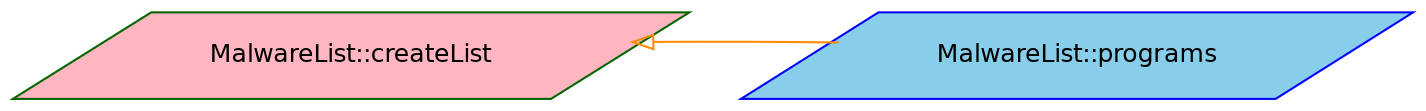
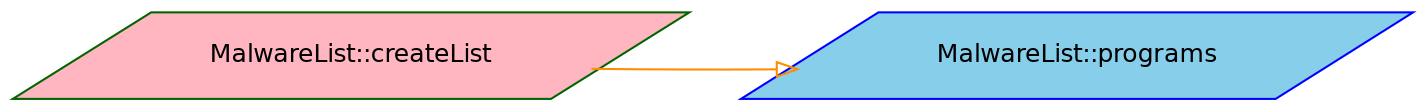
edge "MalwareList::programs" -> "MalwareList::createList": reversed
